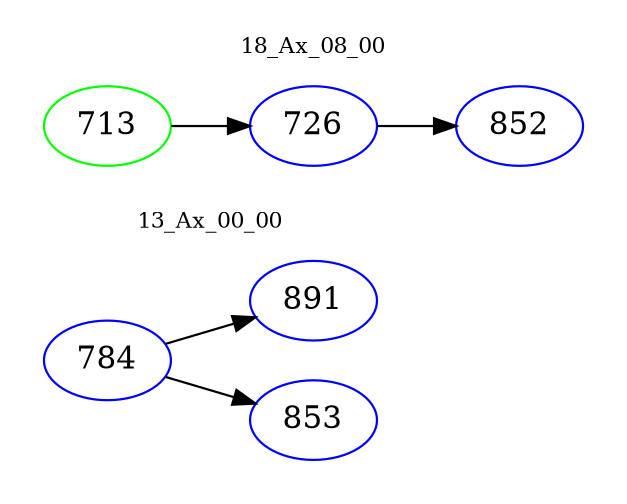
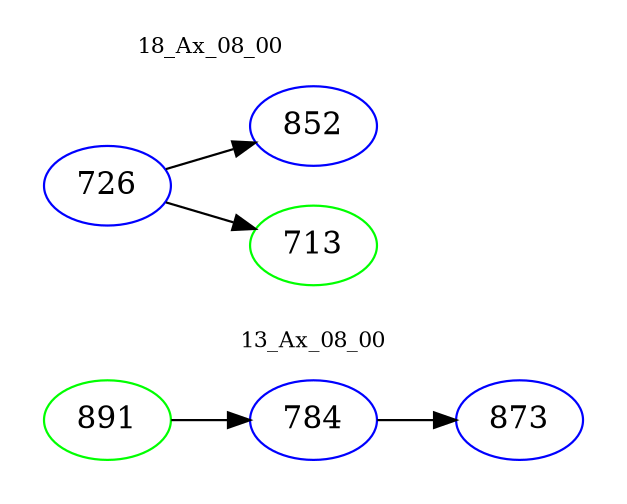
edge "713" -> "726": reversed
cluster "13_Ax_00_00": label "13_Ax_00_00" -> "13_Ax_08_00"
node "891": color blue -> green
edge "784" -> "891": reversed
node "853": label "853" -> "873"
